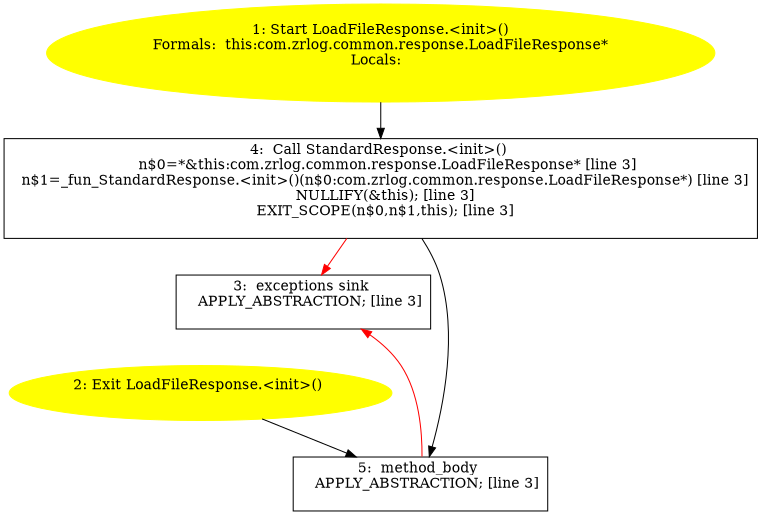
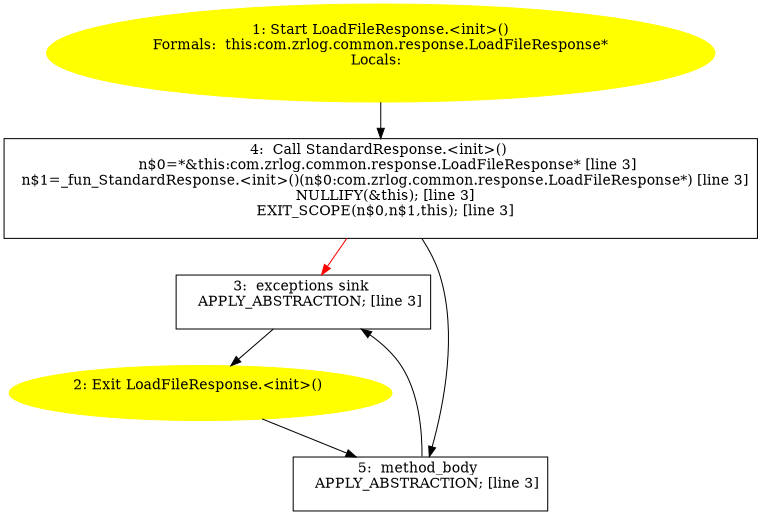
edge "3:  exceptions sink APPLY_ABSTRACTION; [line 3]" -> "2: Exit LoadFileResponse.<init>()": added
edge "5:  method_body APPLY_ABSTRACTION; [line 3]" -> "3:  exceptions sink APPLY_ABSTRACTION; [line 3]": color red -> black
